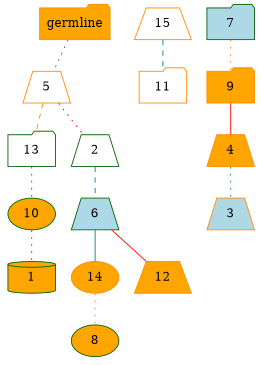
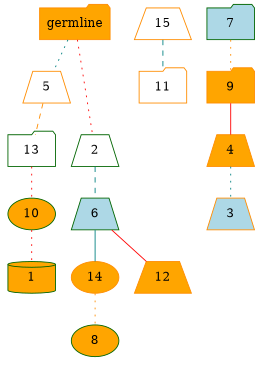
edge "5" -- "2": now "germline" -- "2"
